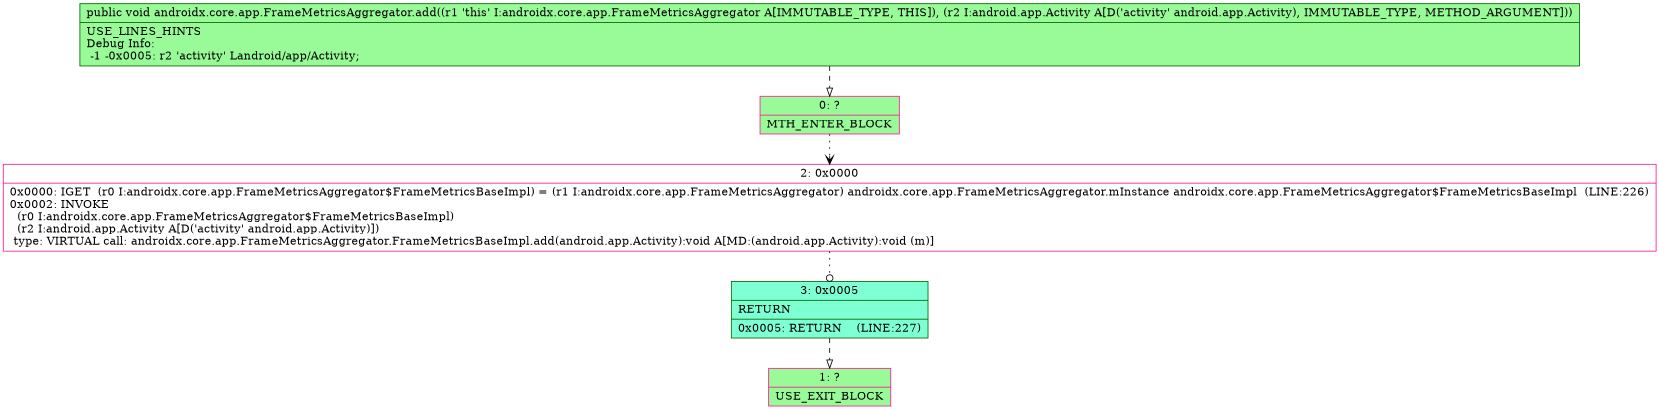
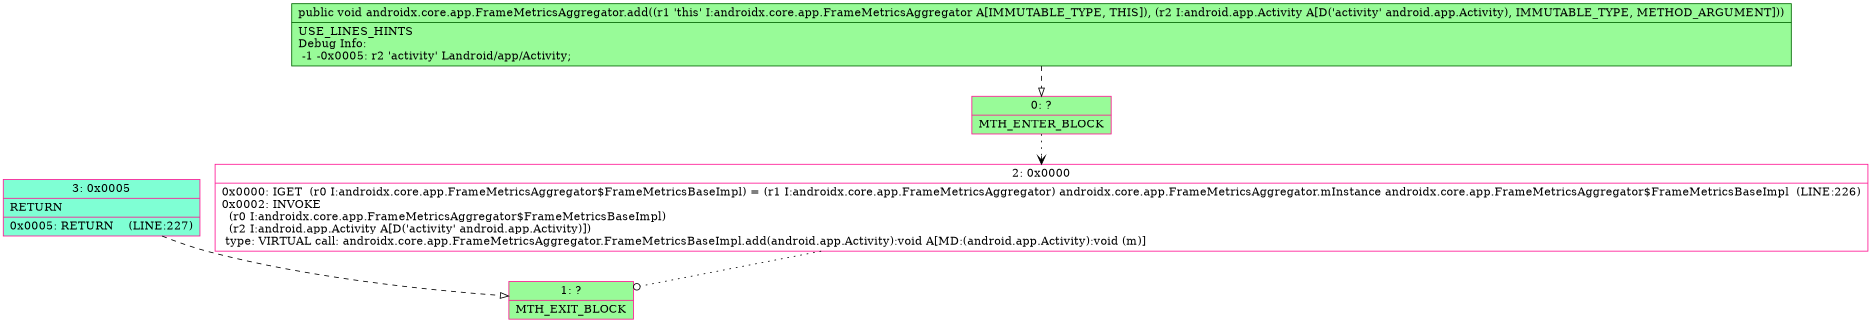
edge "2: 0x0000" -> "3: 0x0005": now "2: 0x0000" -> "1: ?"
node "3: 0x0005": color darkgreen -> deeppink
node "1: ?": text "USE_EXIT_BLOCK" -> "MTH_EXIT_BLOCK"
